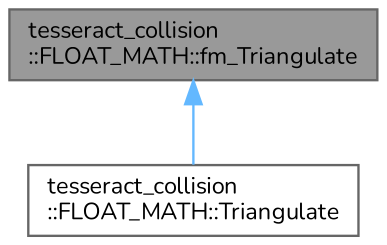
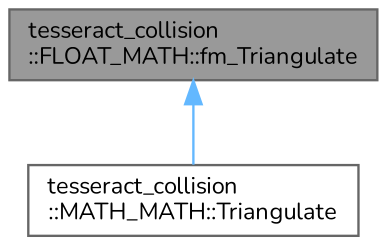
node "tesseract_collision ::FLOAT_MATH::Triangulate": label "tesseract_collision ::FLOAT_MATH::Triangulate" -> "tesseract_collision ::MATH_MATH::Triangulate"
